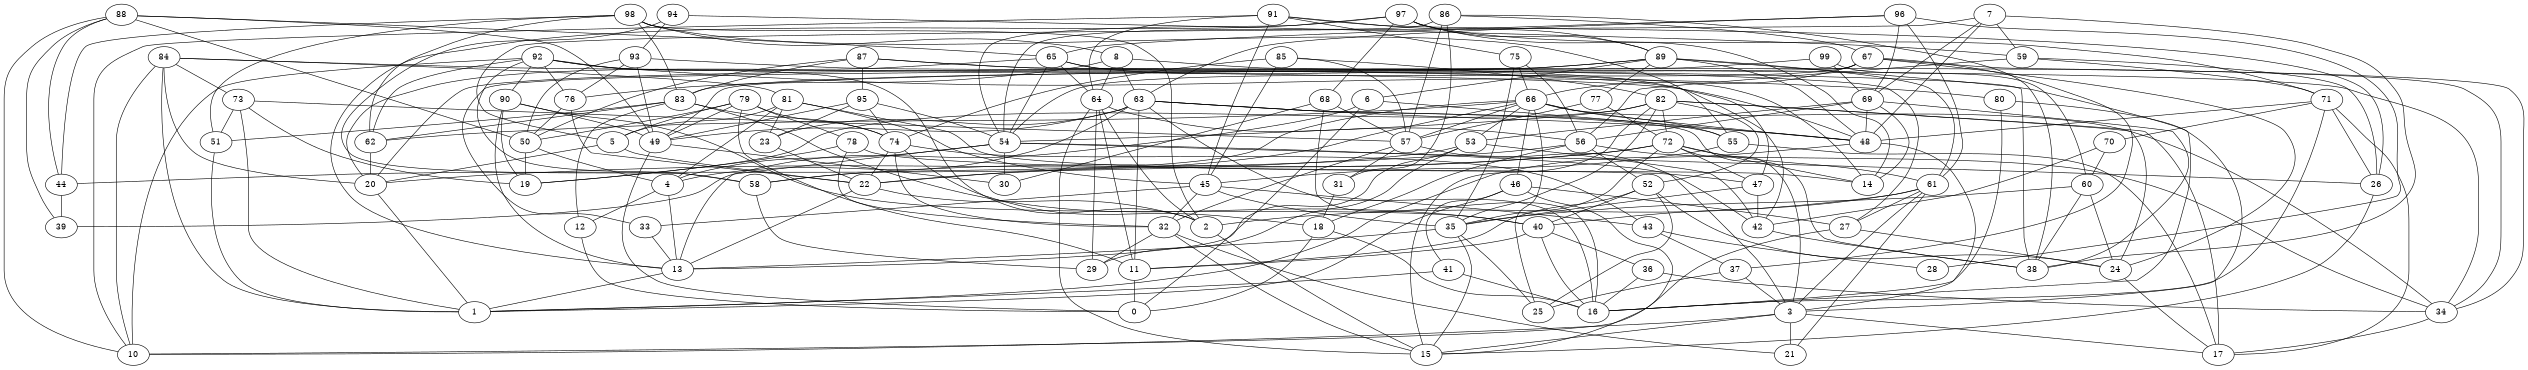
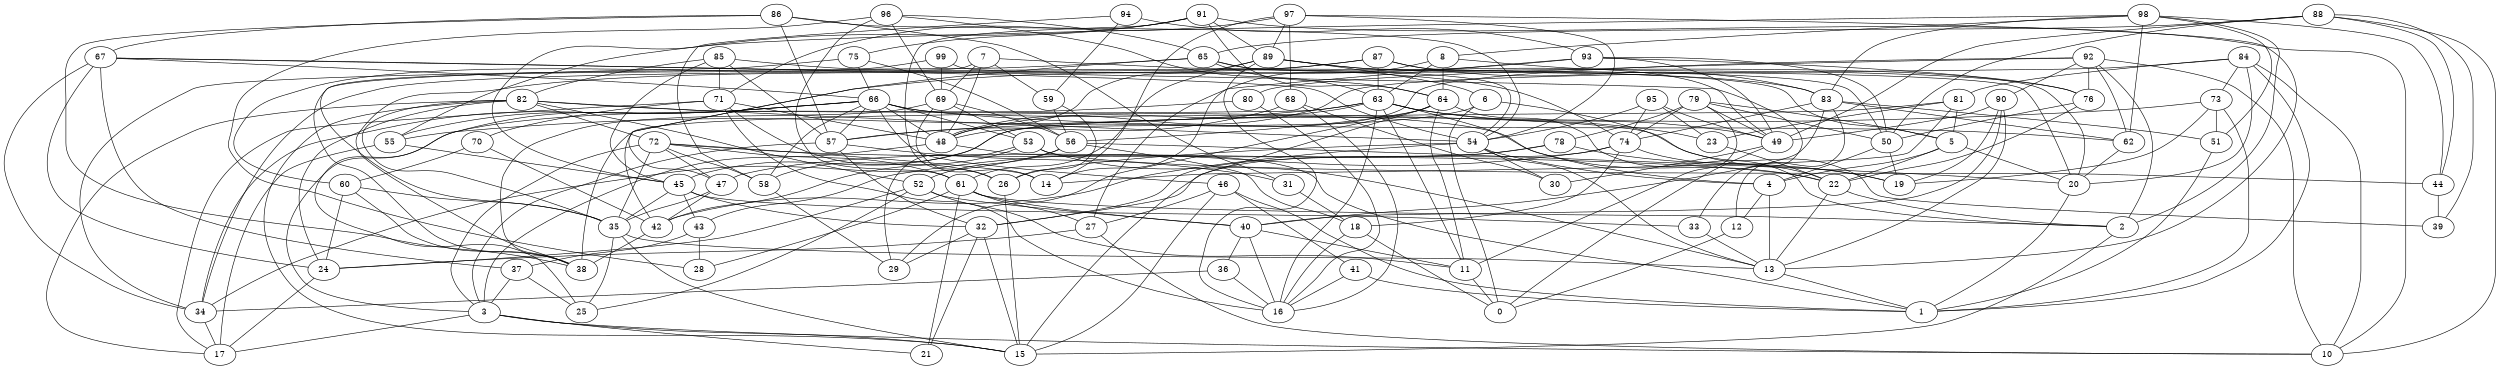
edge "92" -- "42": now "93" -- "42"
edge "59" -- "71": now "85" -- "71"
edge "87" -- "95": now "87" -- "63"
node "77": removed
edge "81" -- "4": now "5" -- "4"
edge "61" -- "3": now "61" -- "28"
